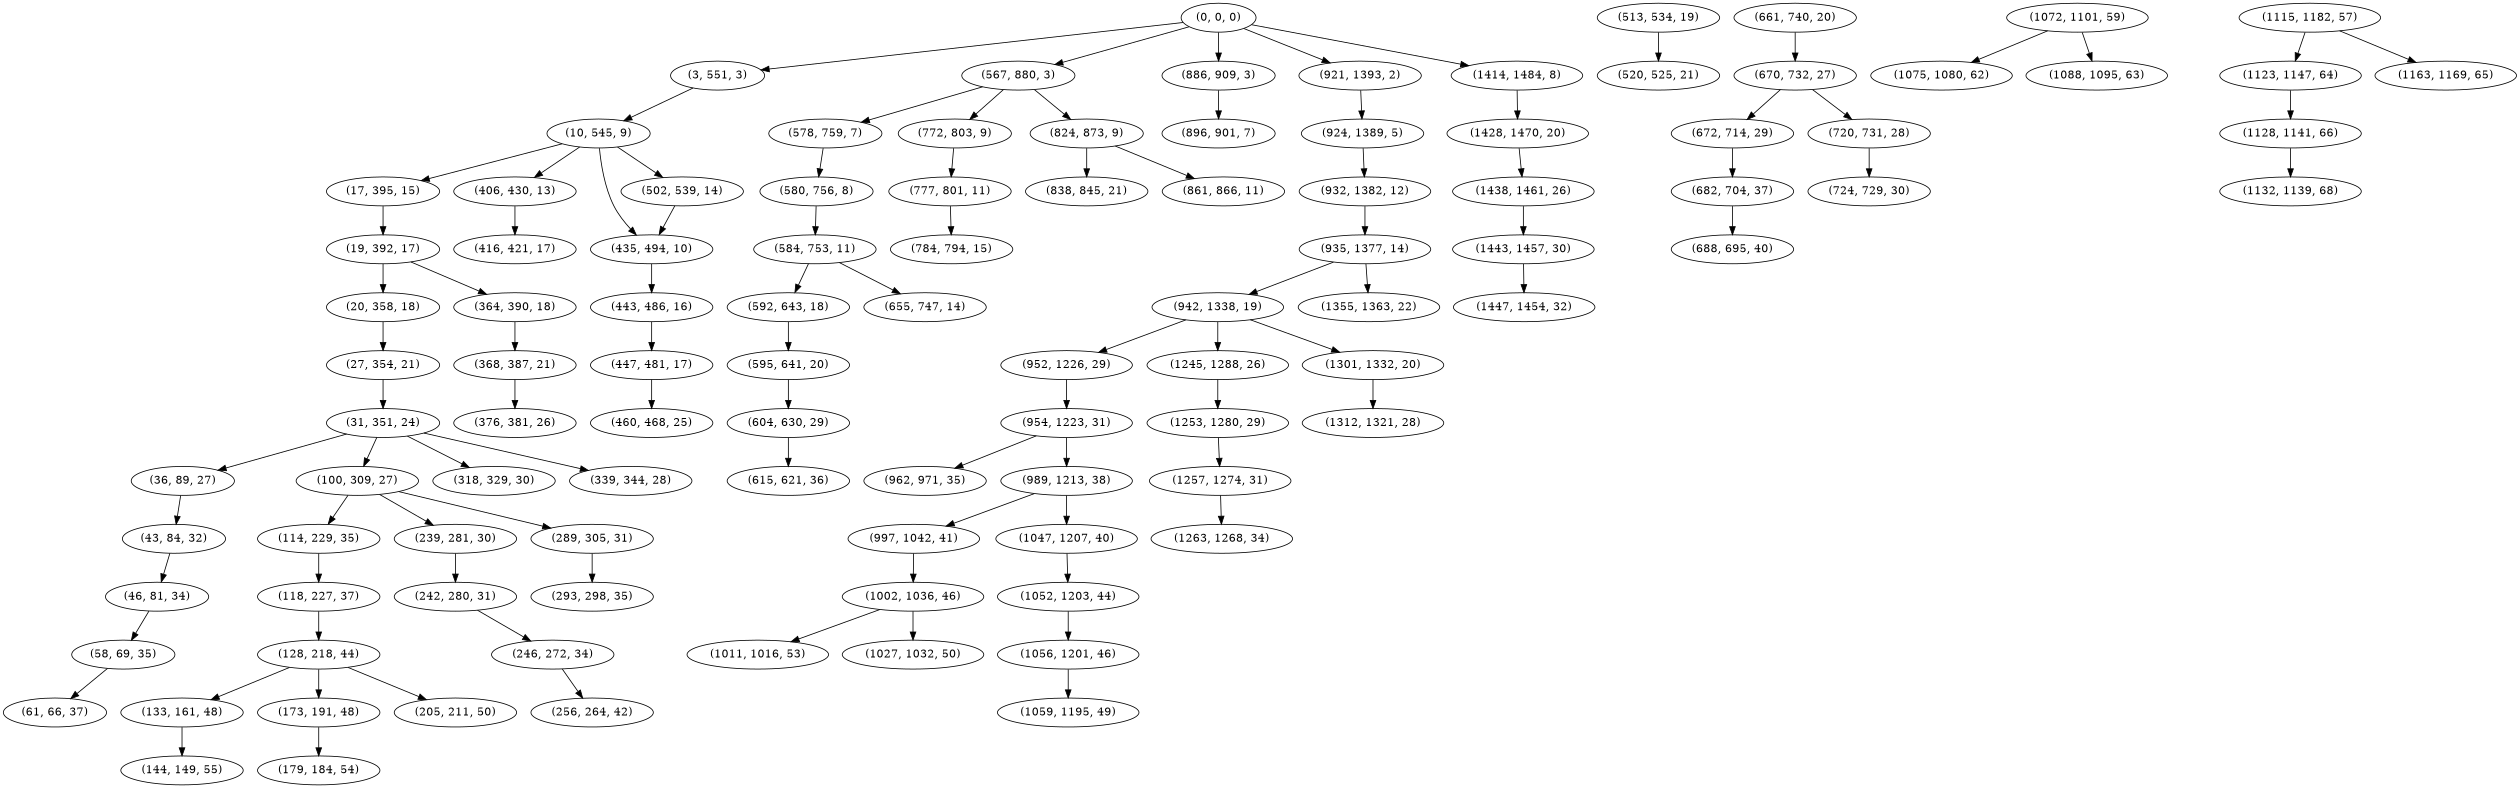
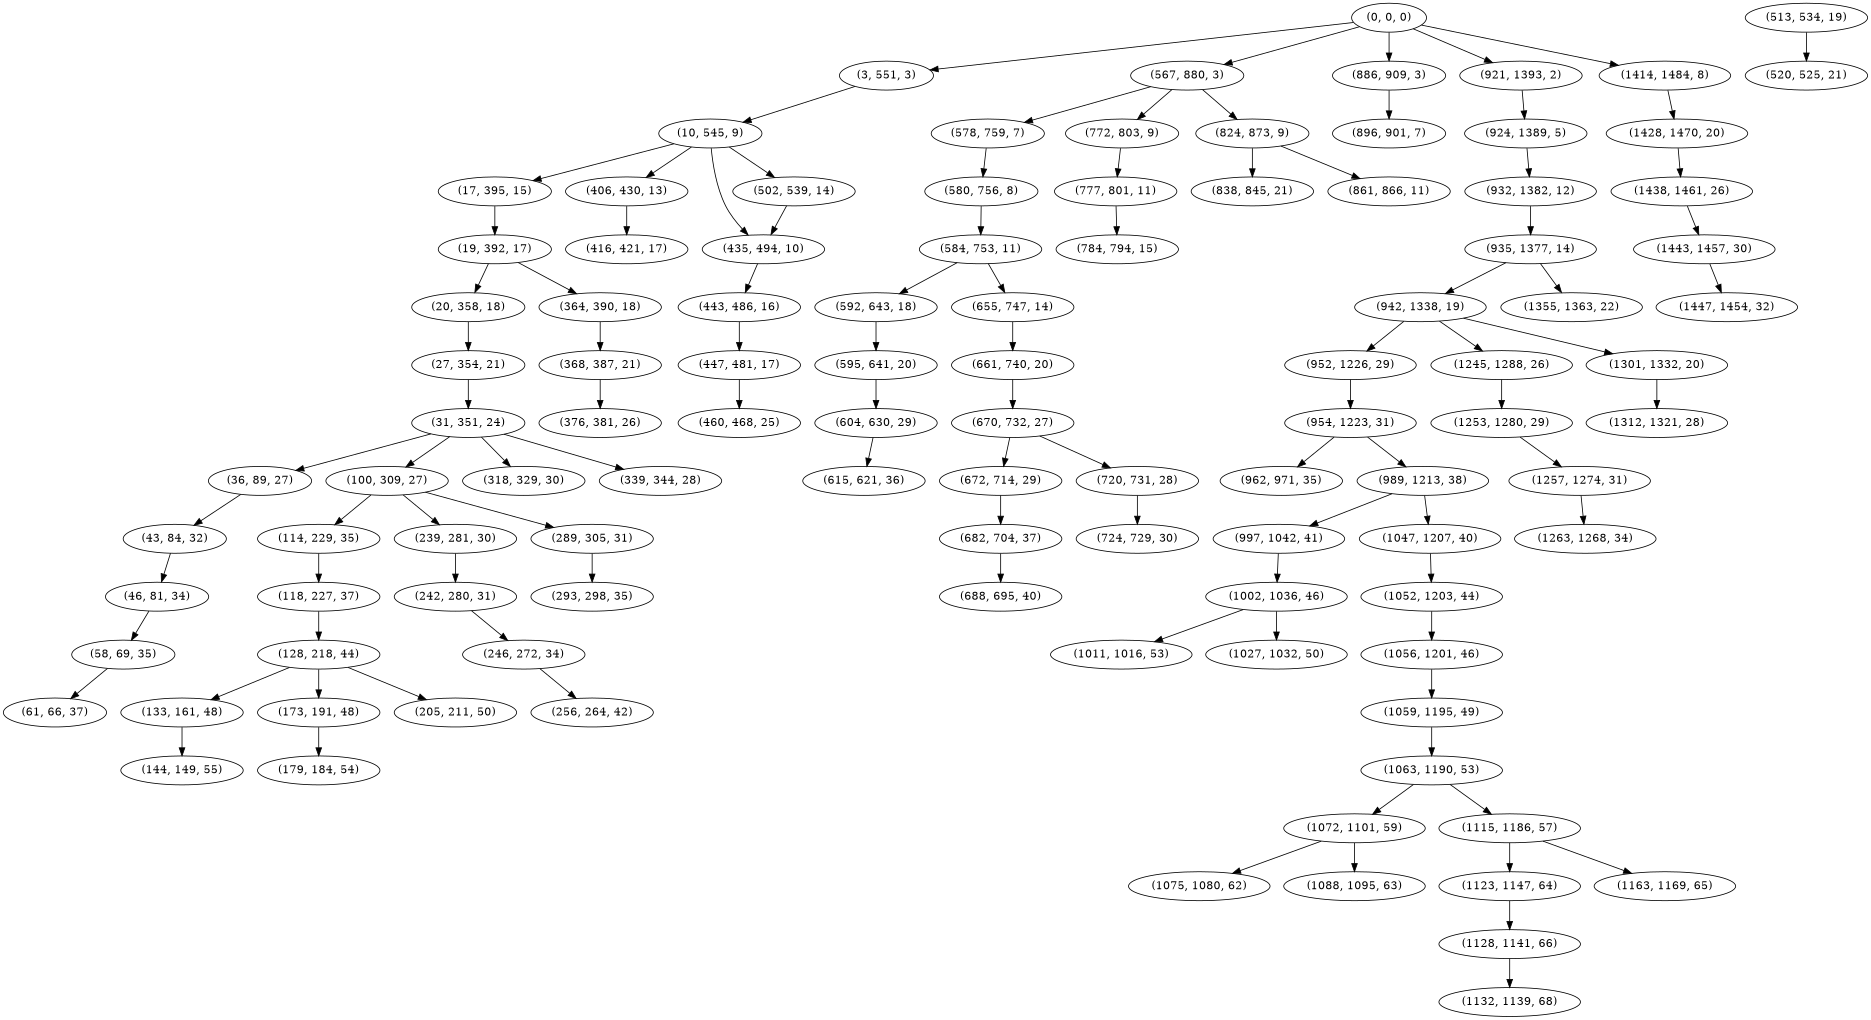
node "(1115, 1182, 57)": label "(1115, 1182, 57)" -> "(1115, 1186, 57)"
edge "(655, 747, 14)" -> "(661, 740, 20)": added
node "(1063, 1190, 53)": added
